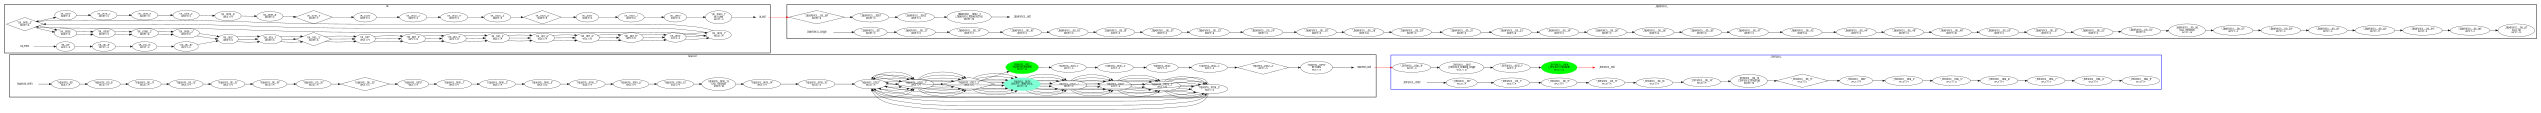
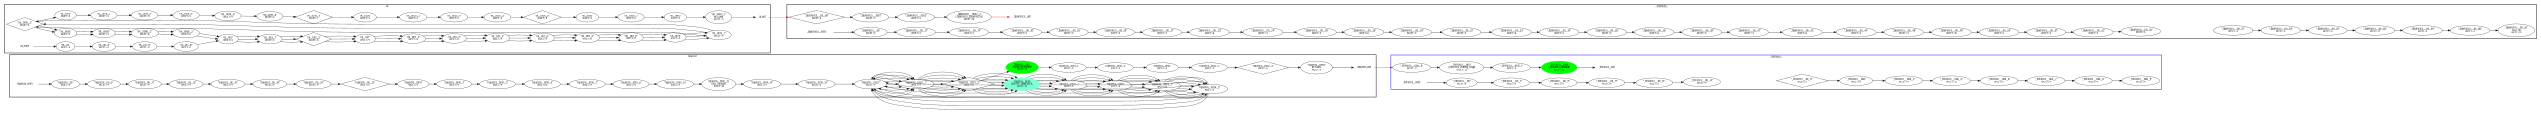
cluster "_taskFunc0_": label "_taskFunc0_" -> "_memset0_"
edge "_taskFunc0___bb52__2 (_taskFunc0_)taskenv_free WCET=13" -> "_taskFunc0__exit": color black -> red
node "_taskFunc0___bb__56 CALL memcpy WCET=18": removed
node "_taskFunc0__single": label "_taskFunc0__single" -> "_taskFunc0__entry"
edge "_thrFunc0___bb18 (_thrFunc0_)taskwait WCET=13" -> "_thrFunc0__exit": color red -> black
node "_thrFunc0___bb__15 (_thrFunc0_)mysingle WCET=13": removed
